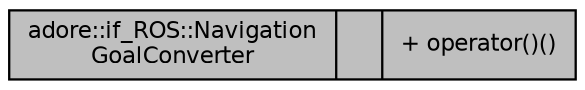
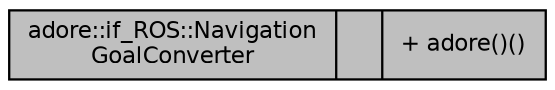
node "adore::if_ROS::Navigation": text "+ operator()()" -> "+ adore()()"
